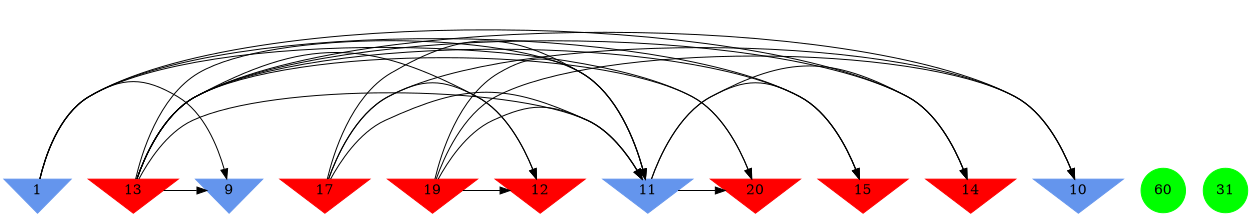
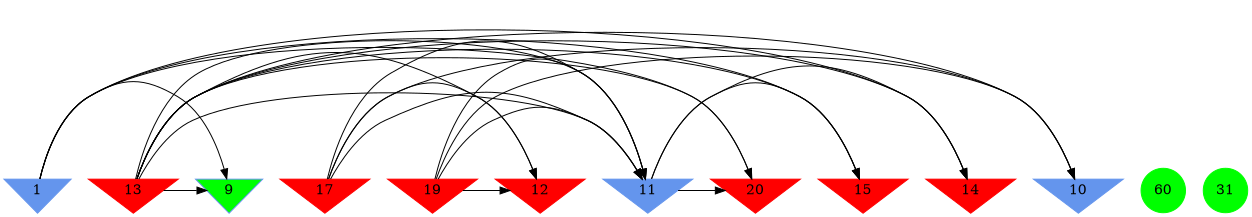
node "9": fillcolor cornflowerblue -> green
